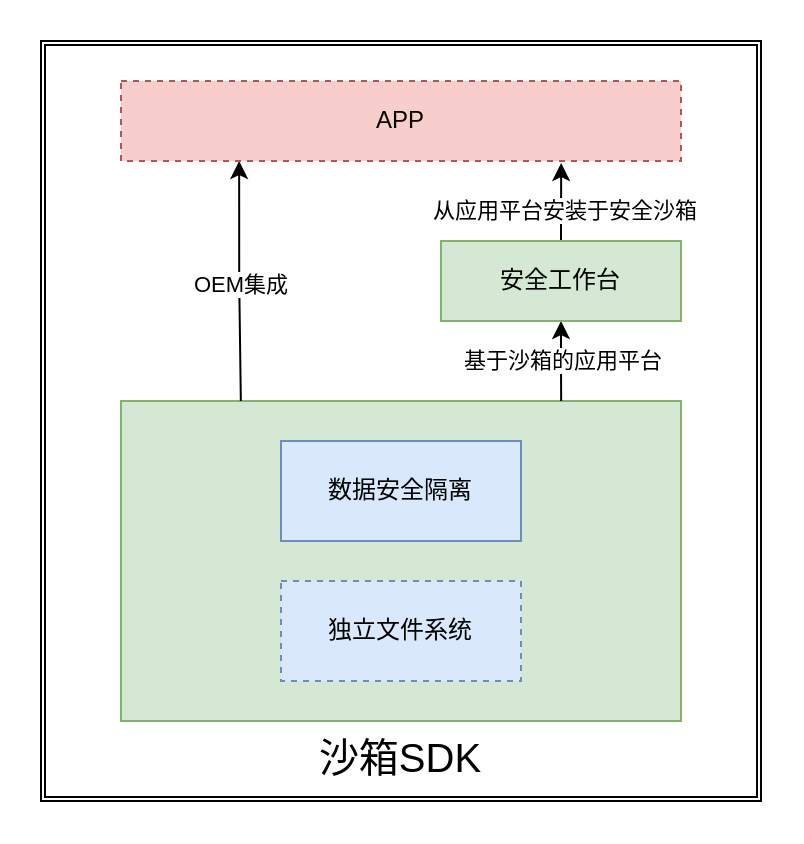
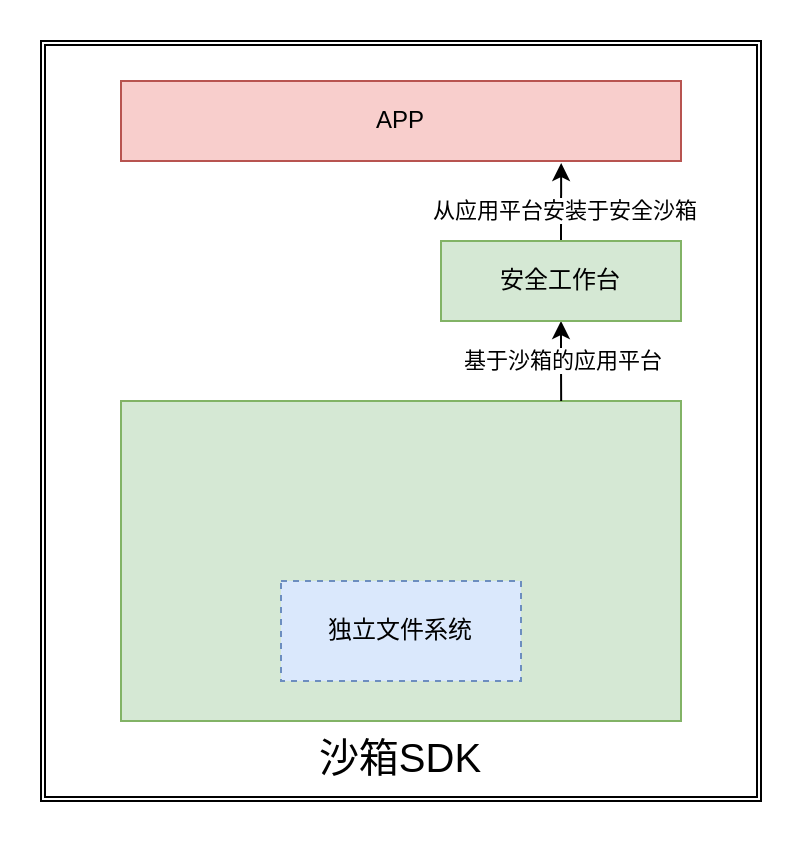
node "APP": style dashed -> solid
edge "沙箱SDK" -> "APP": removed, label "OEM集成"
node "数据安全隔离": removed
